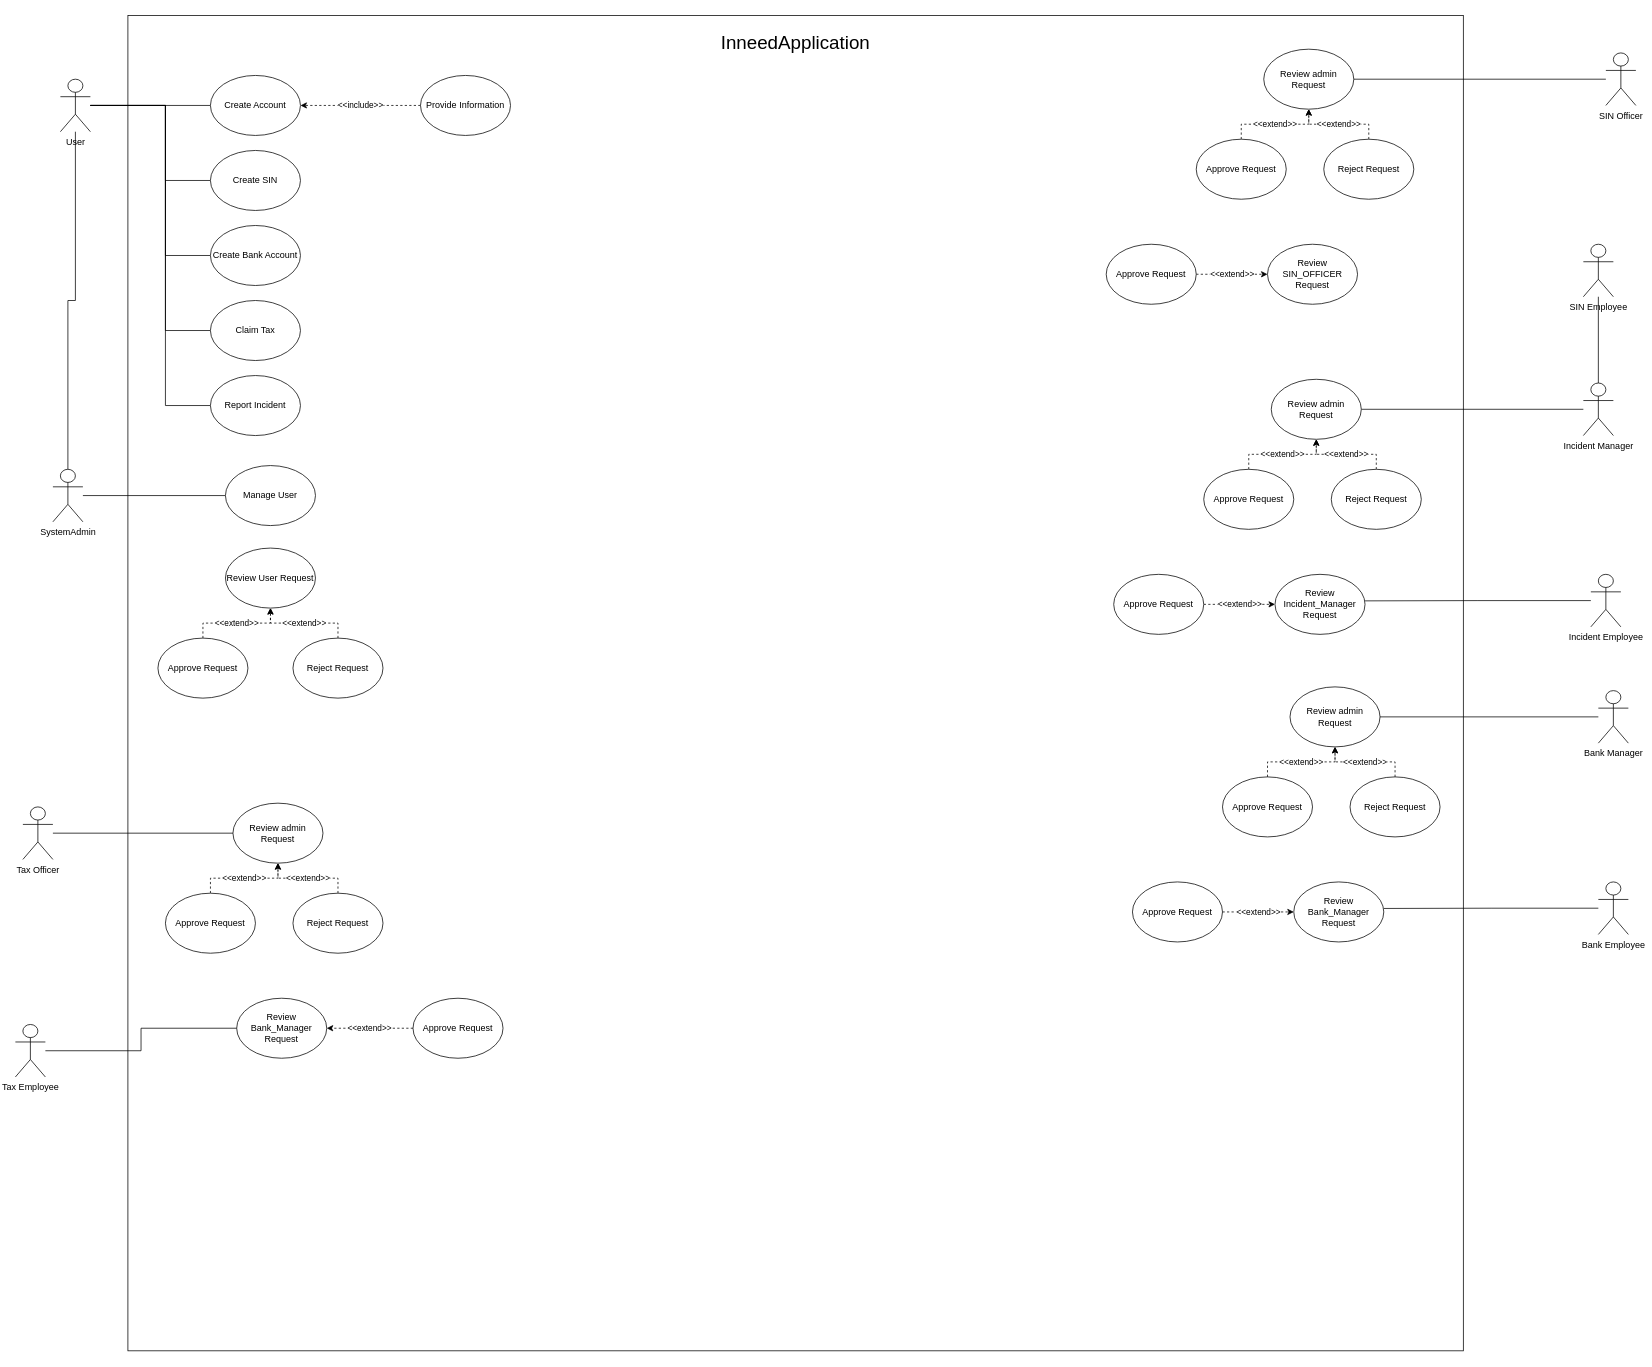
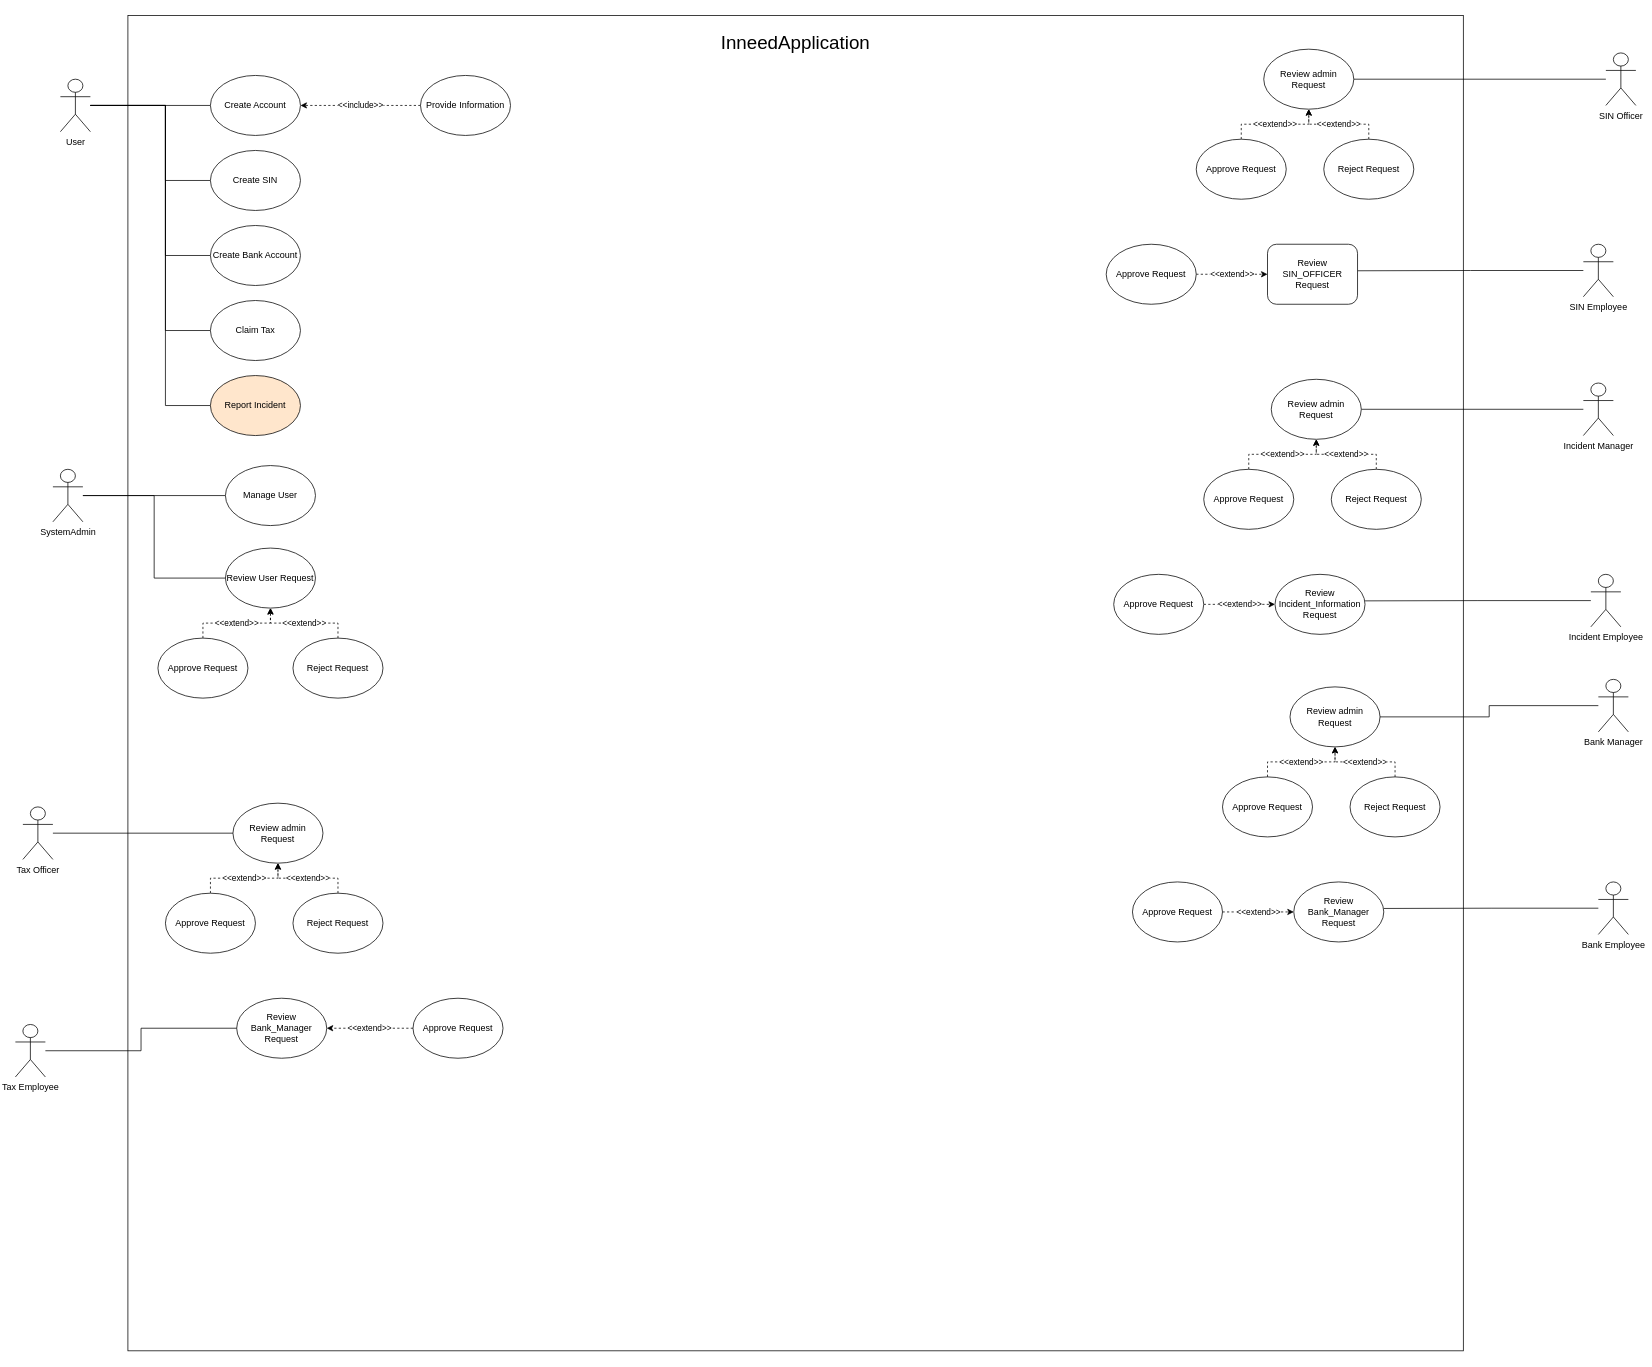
node "Review SIN_OFFICER Request": shape ellipse -> rounded rectangle
edge "User" -- "SystemAdmin": now "Review User Request" -- "SystemAdmin"
edge "SIN Employee" -- "Incident Manager": now "SIN Employee" -- "Review SIN_OFFICER Request"
node "Report Incident": fillcolor #ffffff -> #ffe6cc
node "Review Incident_Manager Request": label "Review Incident_Manager Request" -> "Review Incident_Information Request"
node "Bank Manager": moved (1613, 717) -> (1613, 705)
